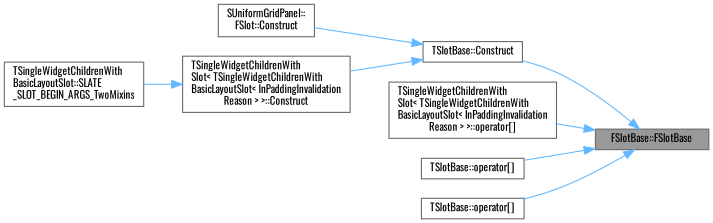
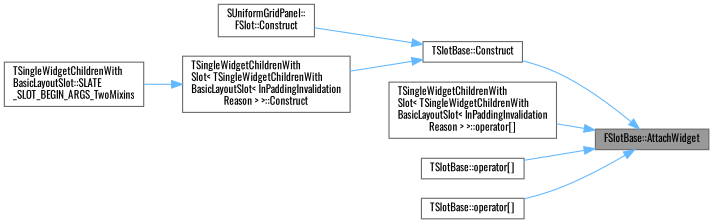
node "FSlotBase::FSlotBase": label "FSlotBase::FSlotBase" -> "FSlotBase::AttachWidget"
